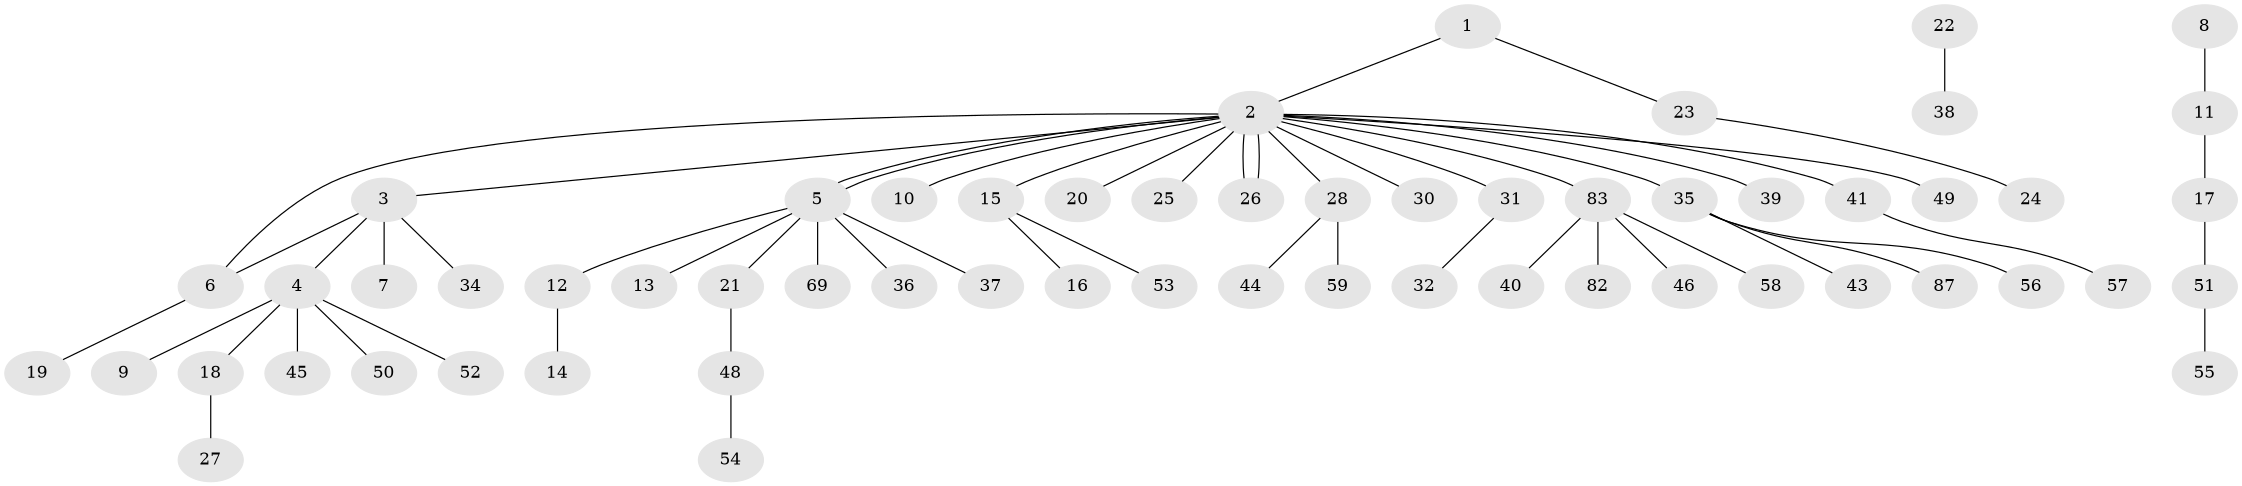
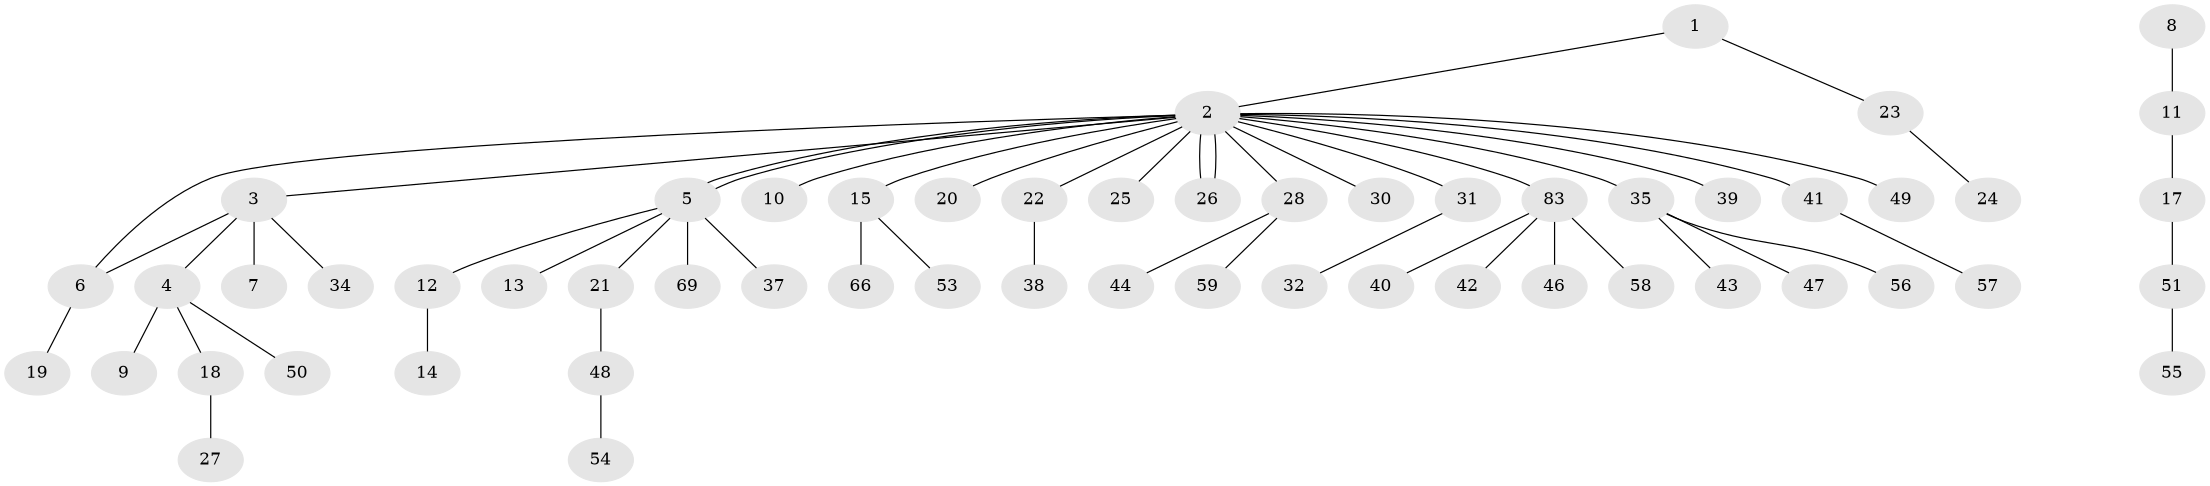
edge "2" -- "22": added
node "36": removed
node "16": label "16" -> "66"
node "82": label "82" -> "42"
node "87": label "87" -> "47"
node "45": removed
node "52": removed
